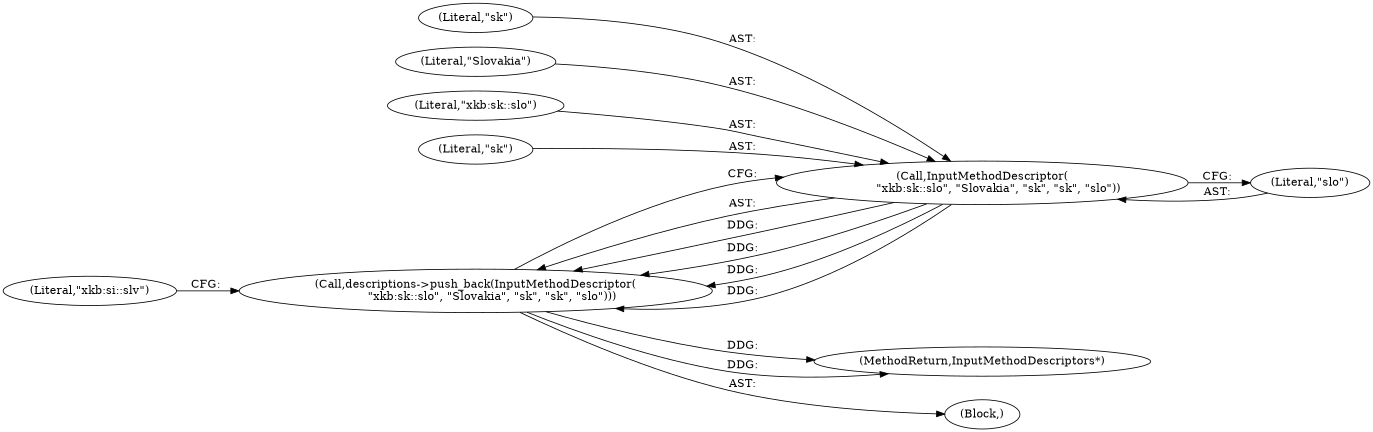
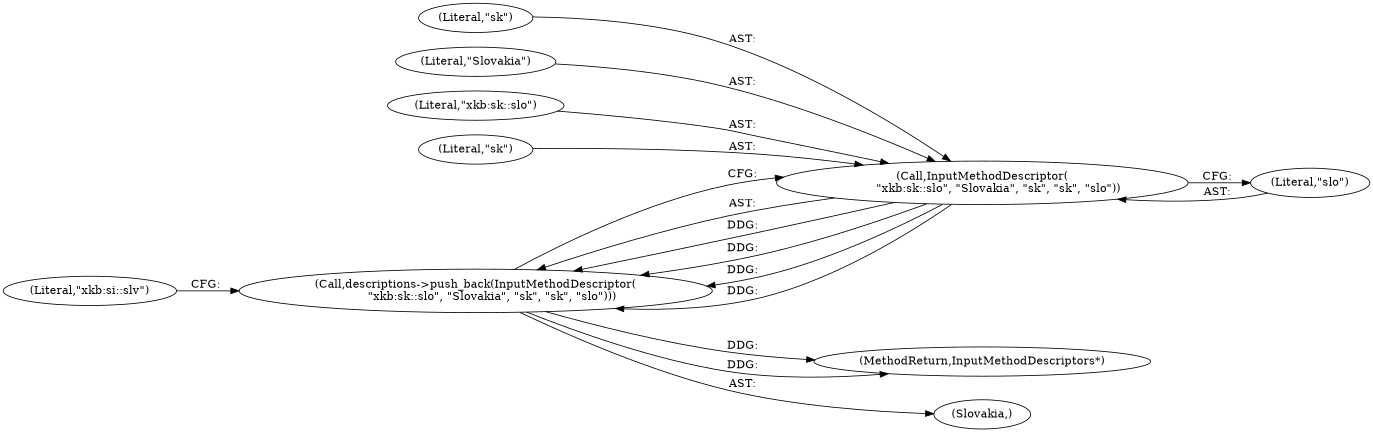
node "(Block,)": label "(Block,)" -> "(Slovakia,)"
